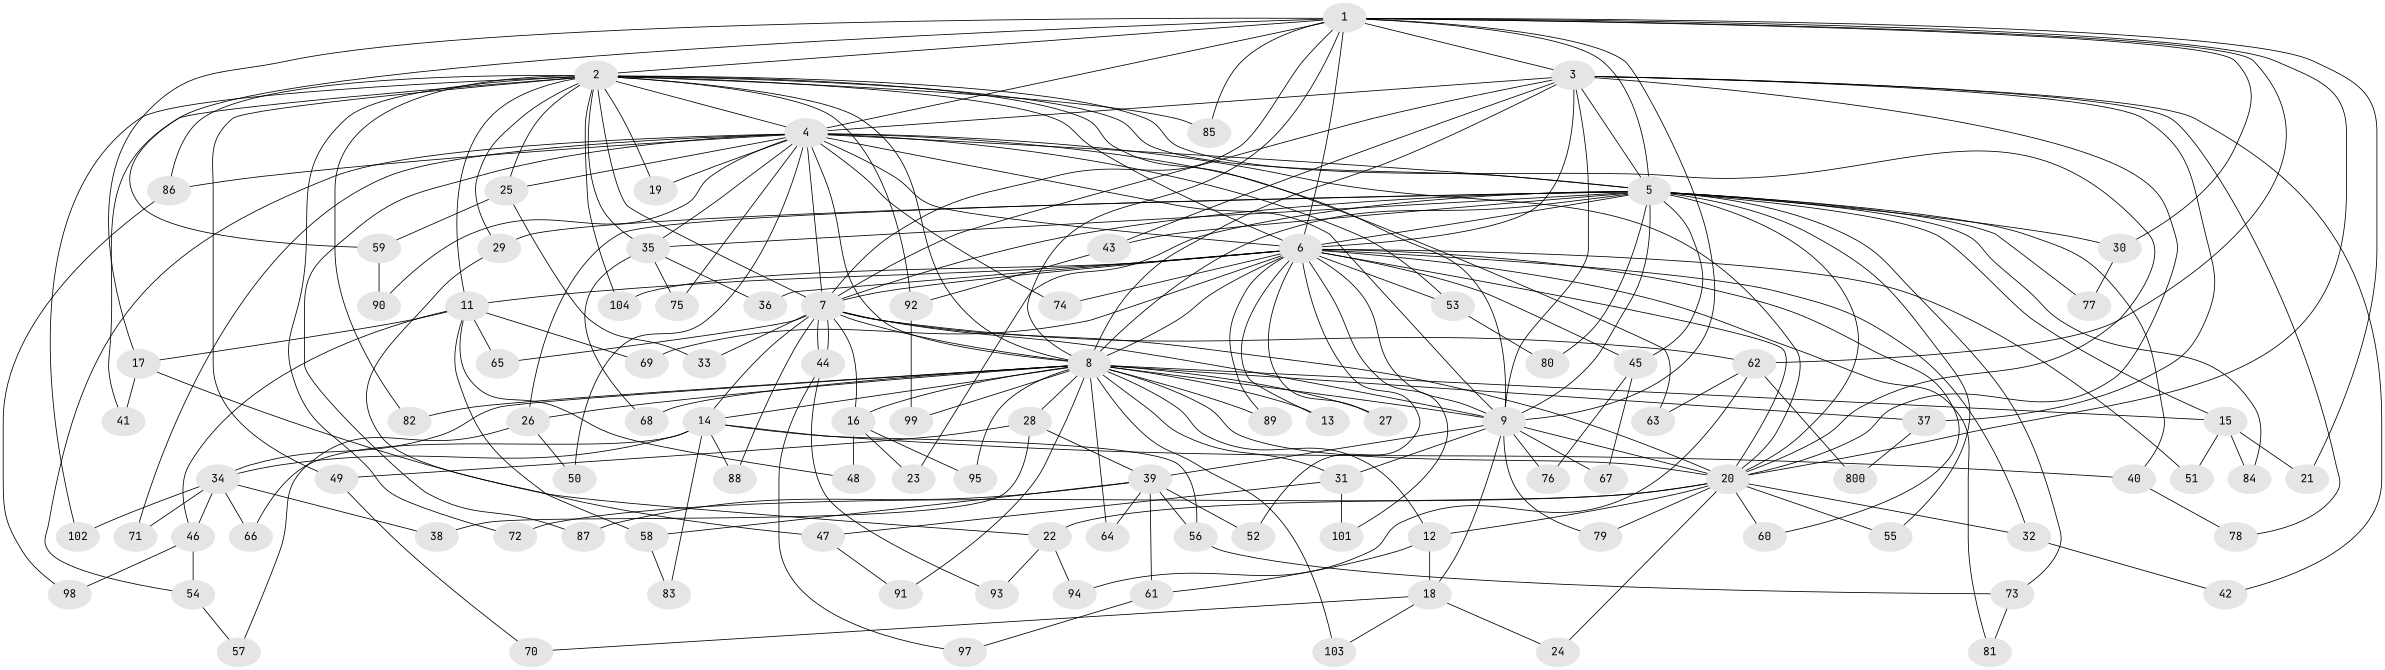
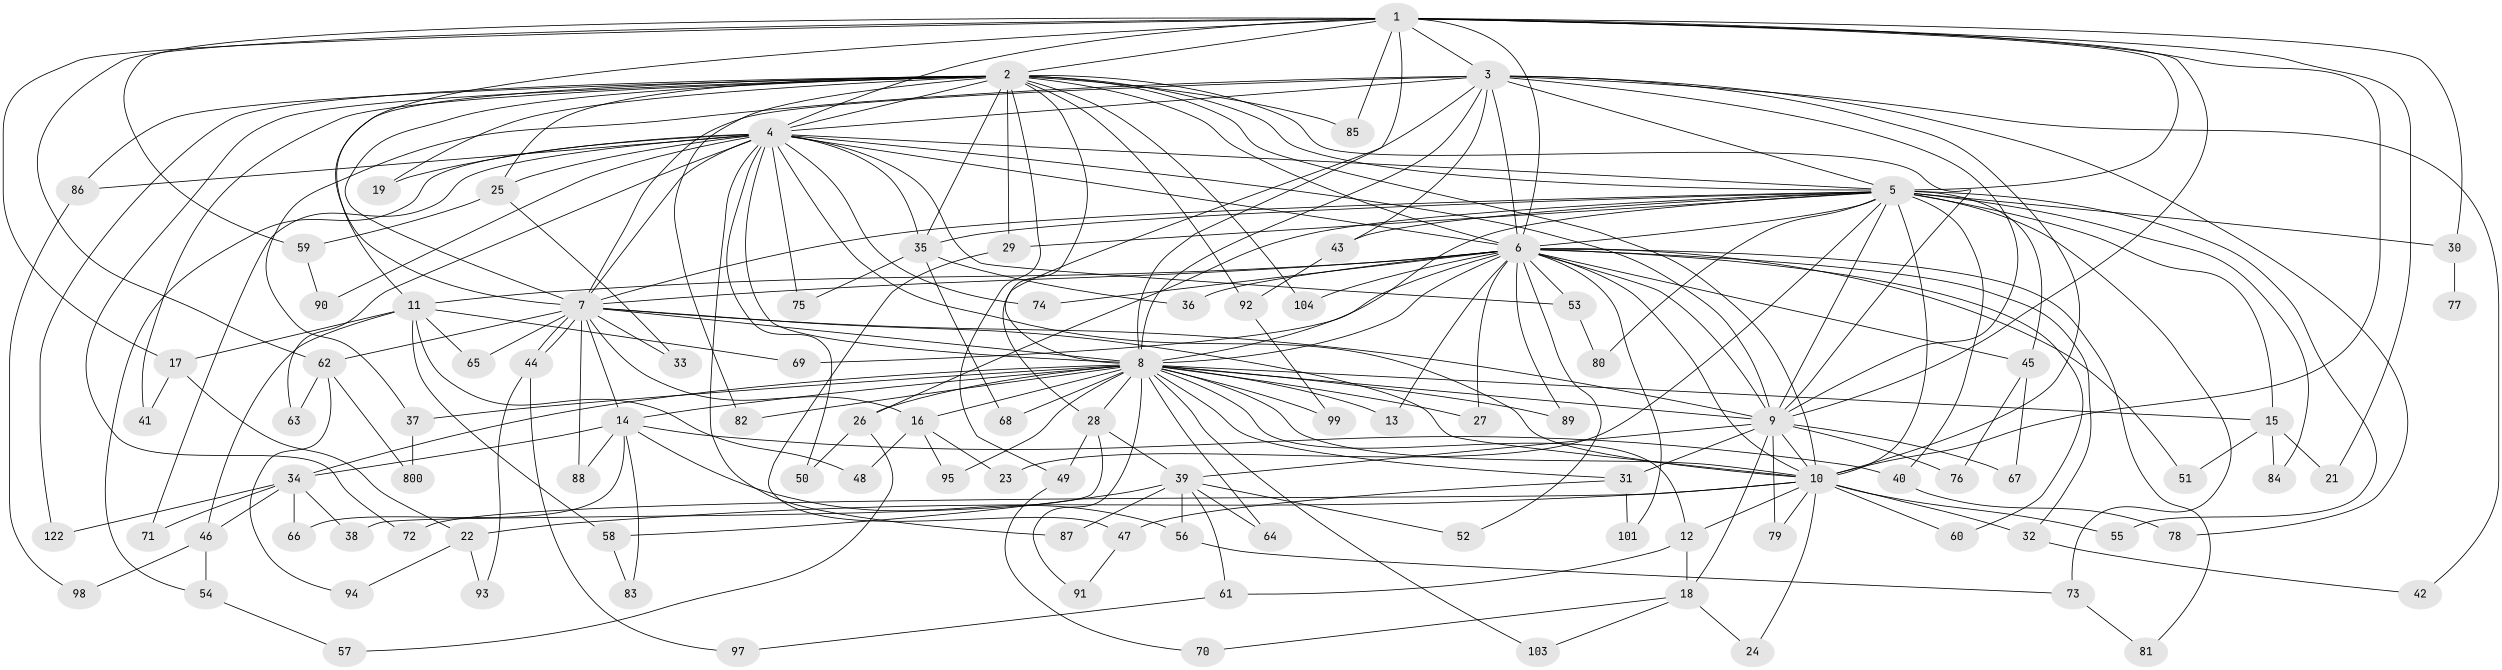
edge "3" -- "28": added
edge "5" -- "77": removed
node "20": label "20" -> "10"
node "102": label "102" -> "122"
